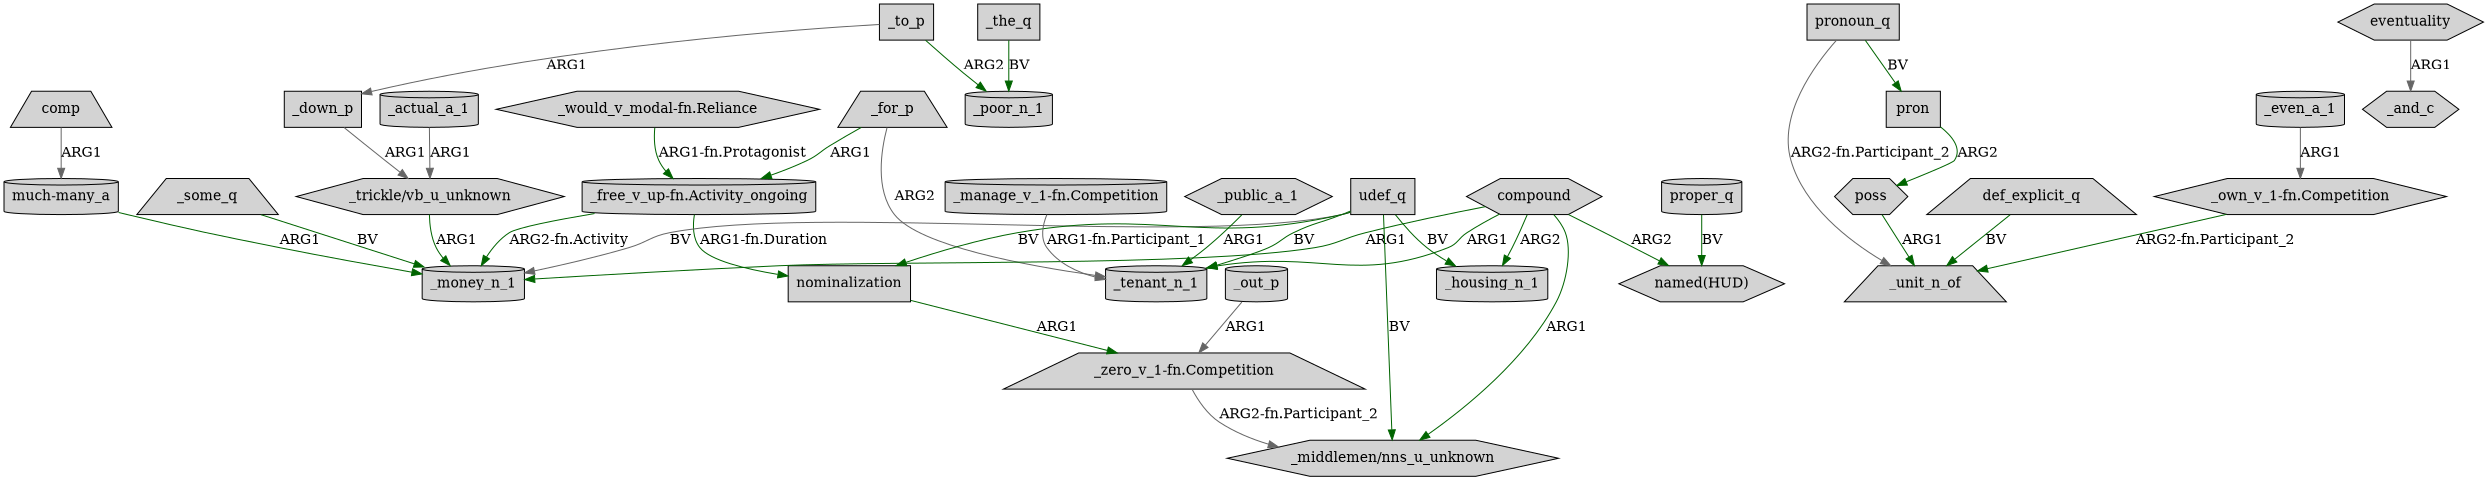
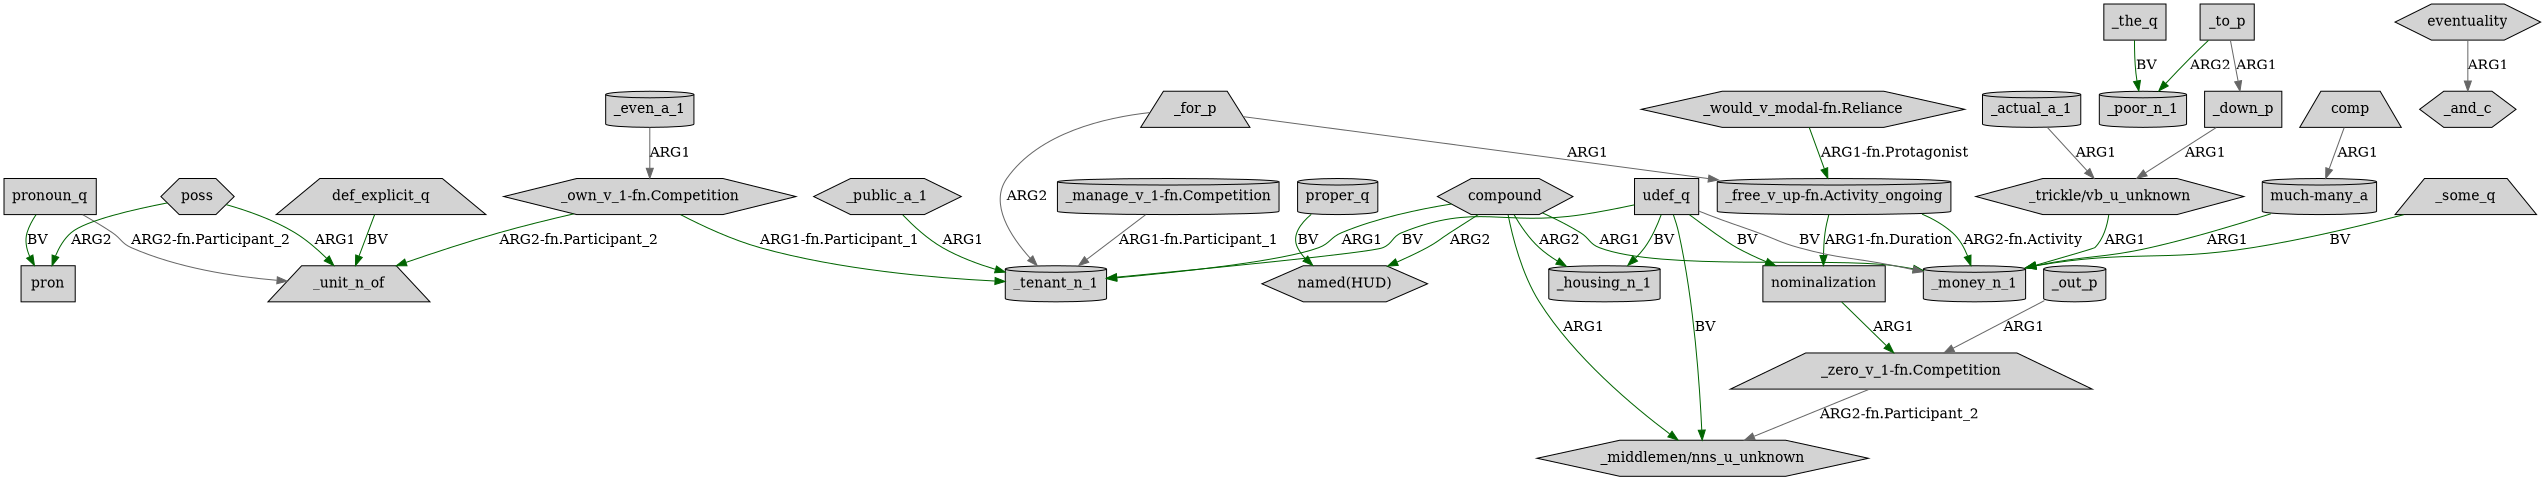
edge "_for_p" -> "_free_v_up-fn.Activity_ongoing": color darkgreen -> gray40
edge "pron" -> "poss": reversed
edge "_own_v_1-fn.Competition" -> "_tenant_n_1": added, label "ARG1-fn.Participant_1"
